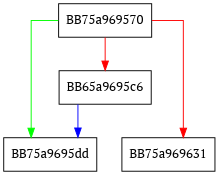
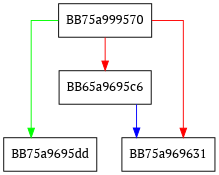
node "BB75a969570": label "BB75a969570" -> "BB75a999570"
edge "BB65a9695c6" -> "BB75a9695dd": now "BB65a9695c6" -> "BB75a969631"
